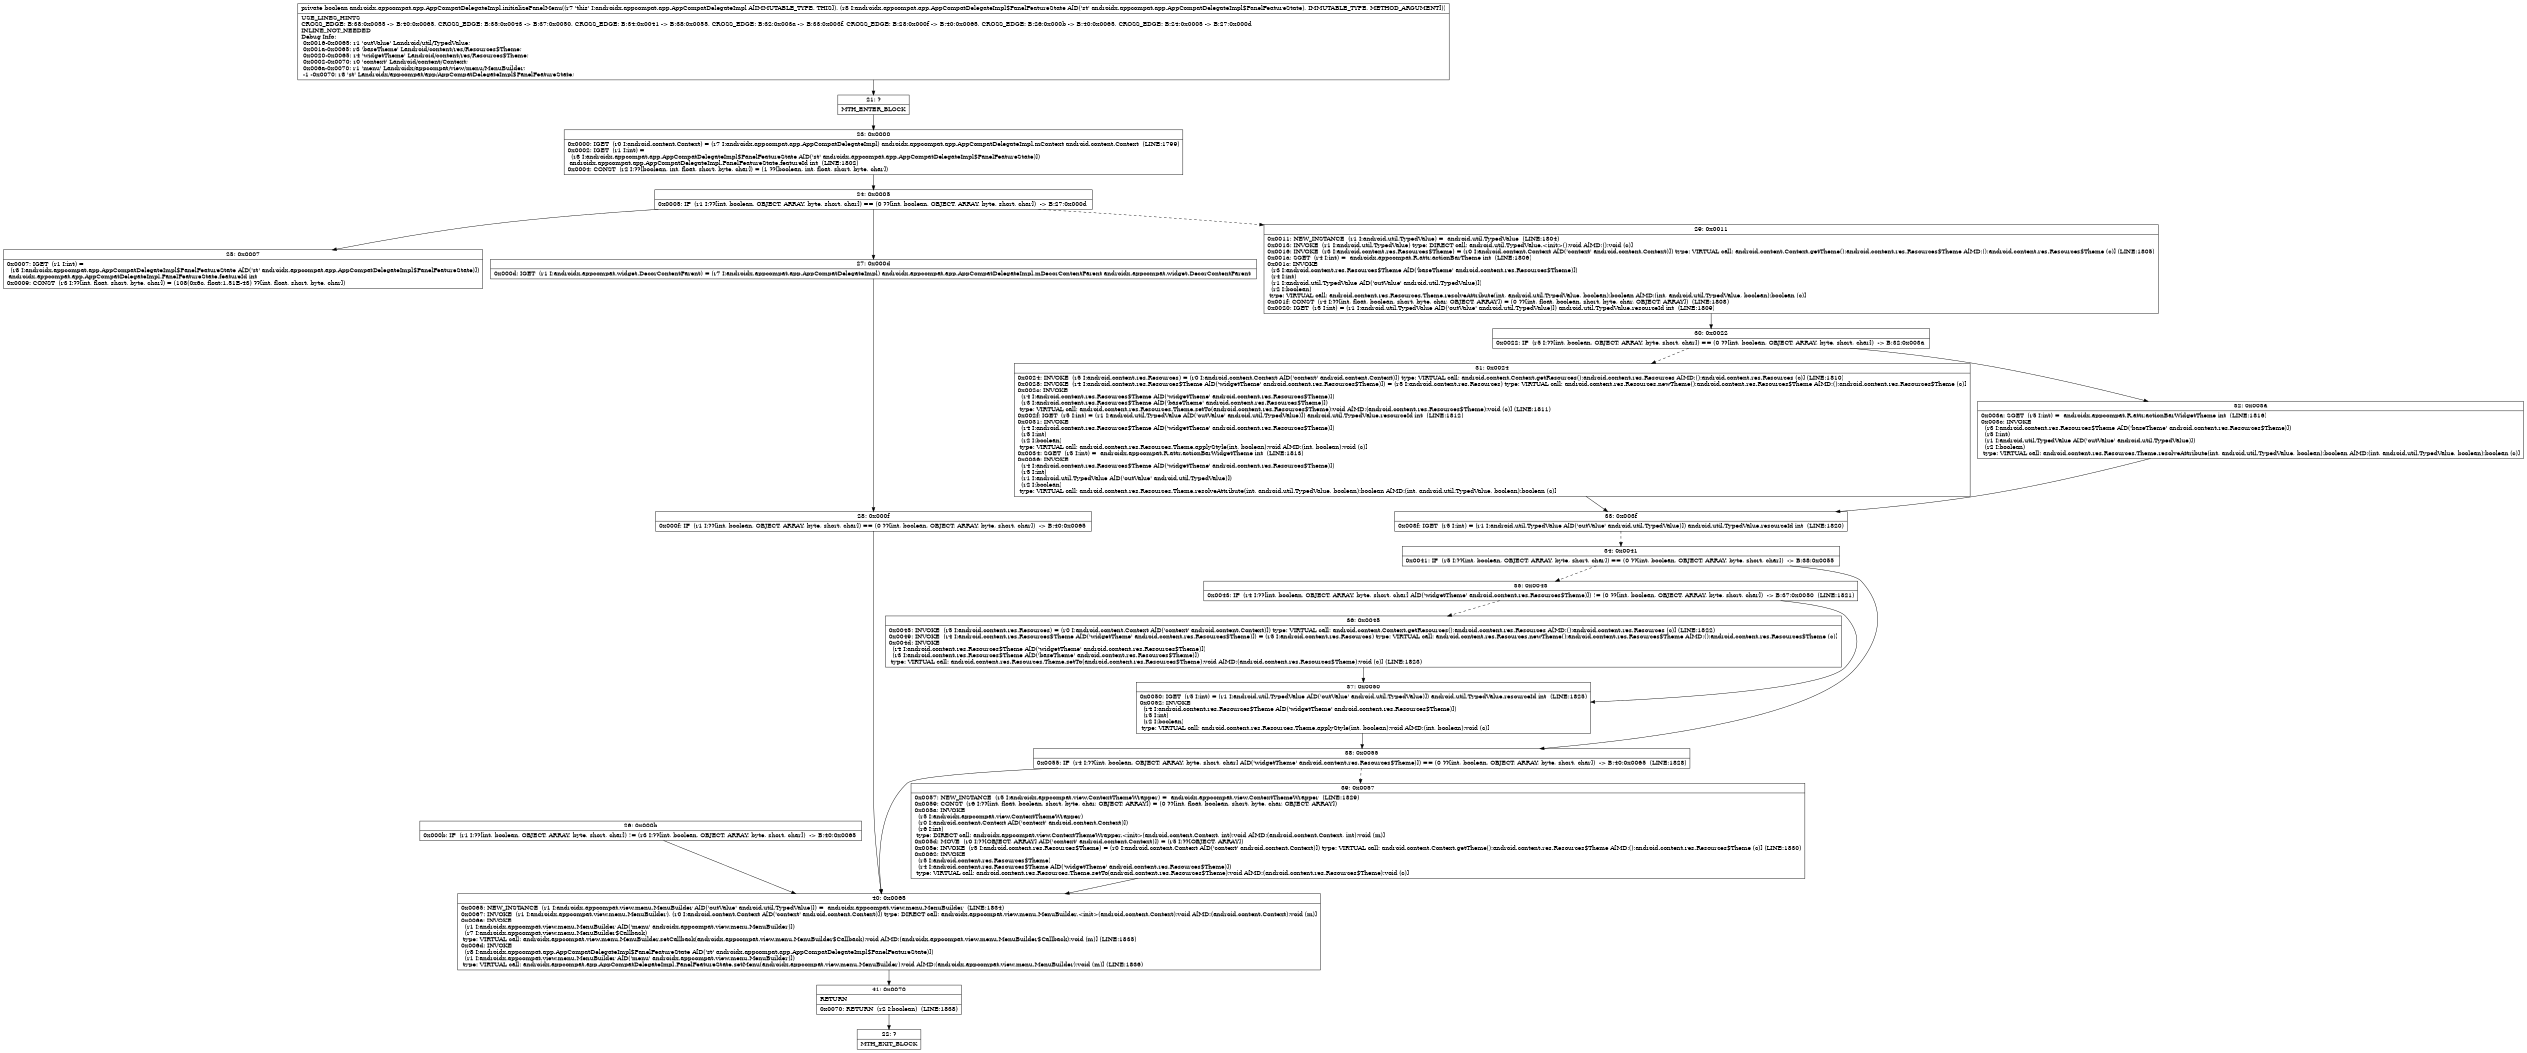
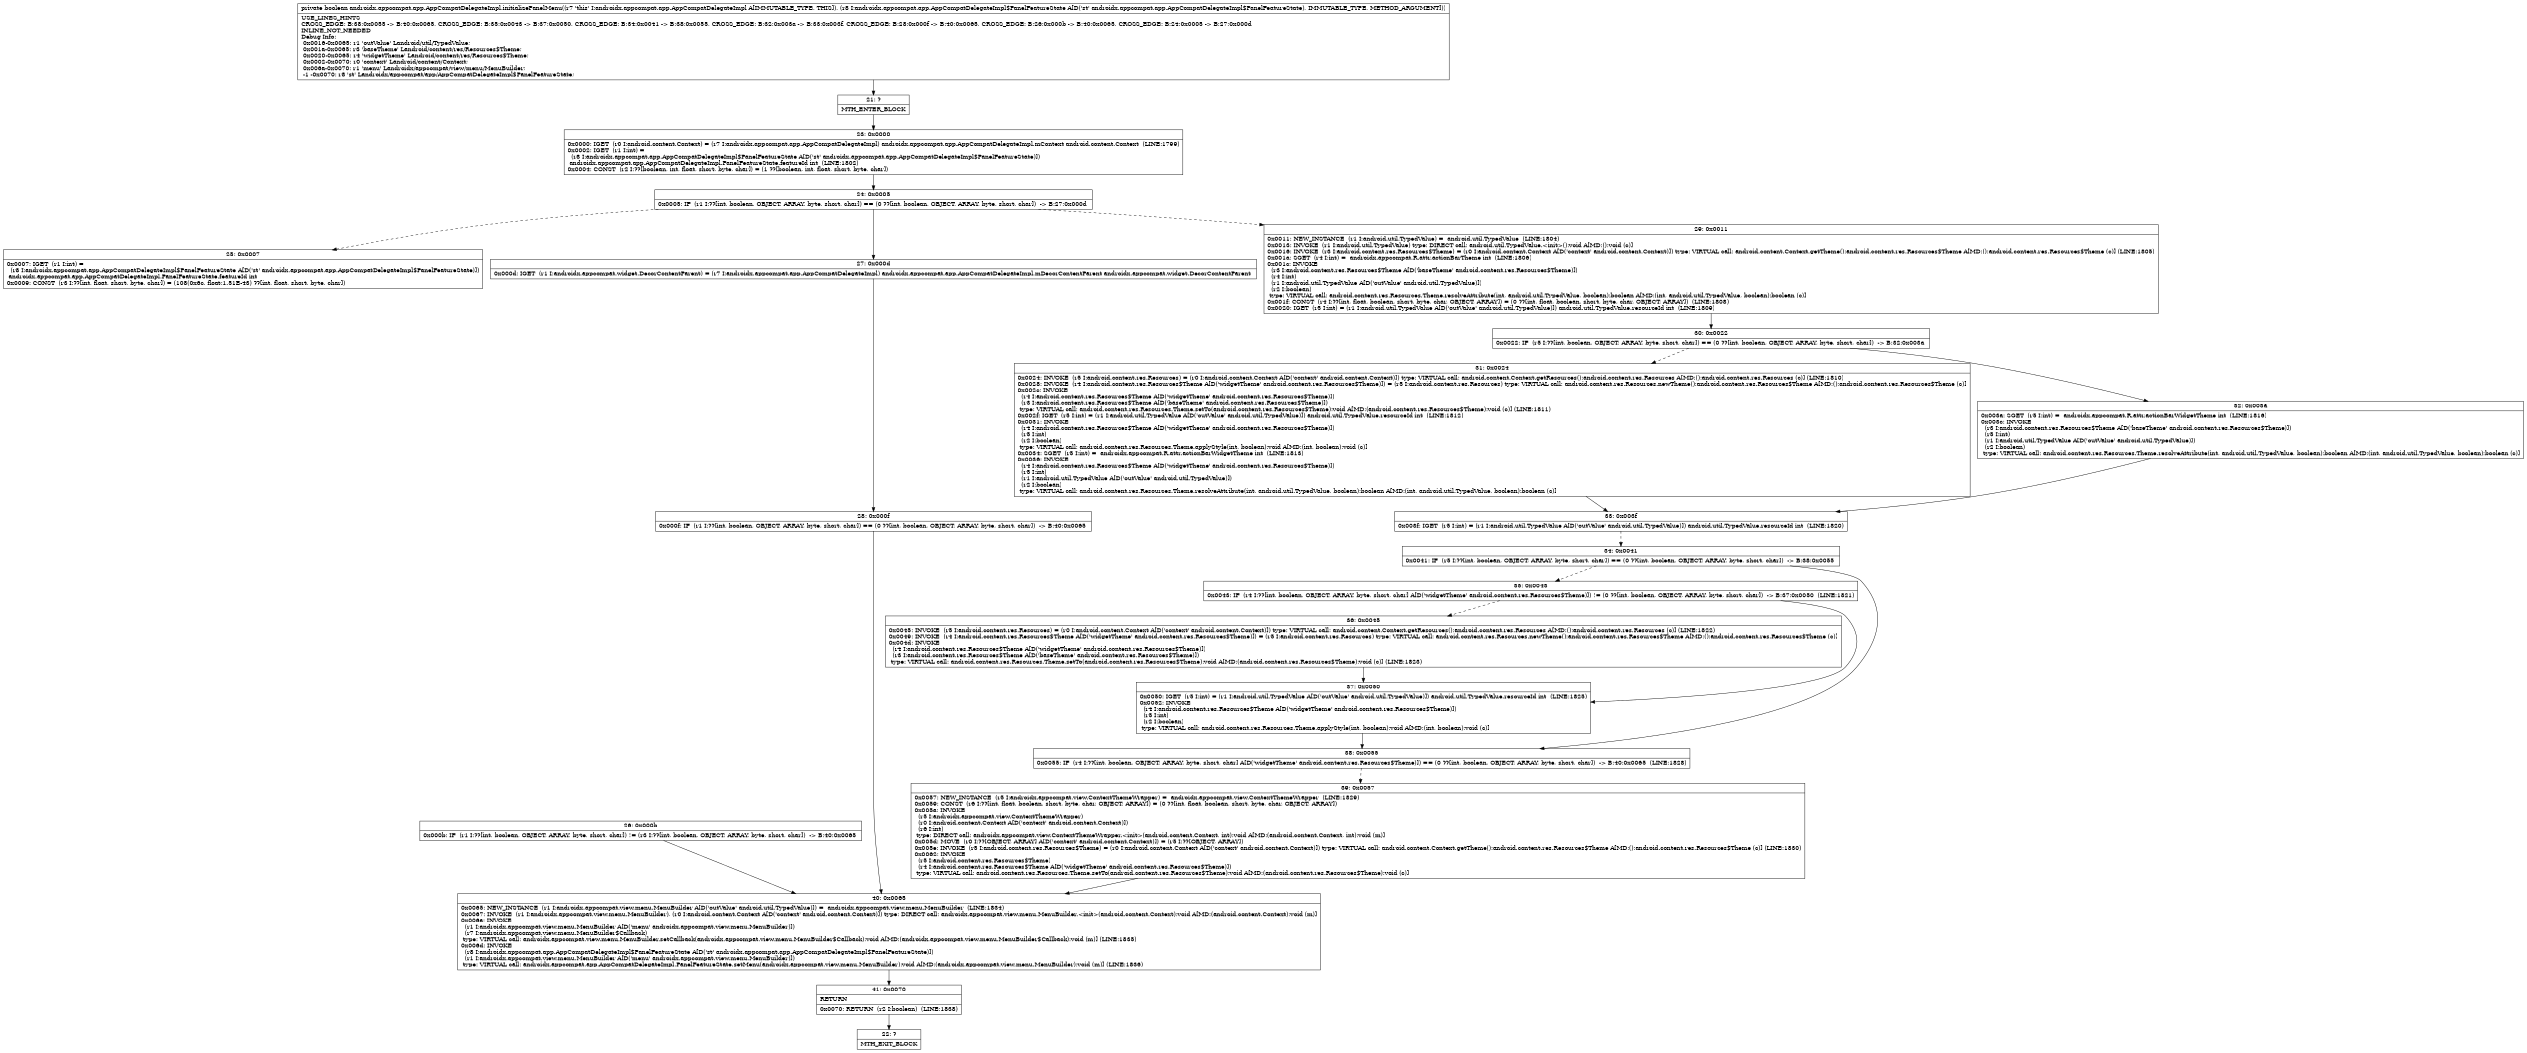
edge "24: 0x0005" -> "25: 0x0007": style solid -> dashed
edge "38: 0x0055" -> "40: 0x0065": removed
